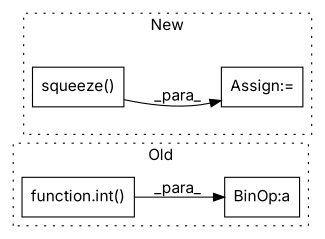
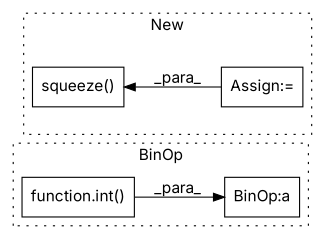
edge "squeeze()" -> "Assign:=": reversed
cluster "Old": label "Old" -> "BinOp"
